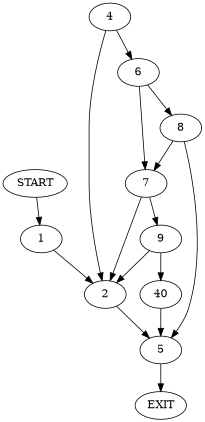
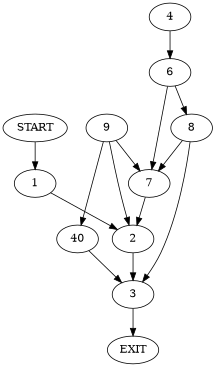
edge "4" -> "2": removed
edge "7" -> "9": reversed
node "5": label "5" -> "3"
